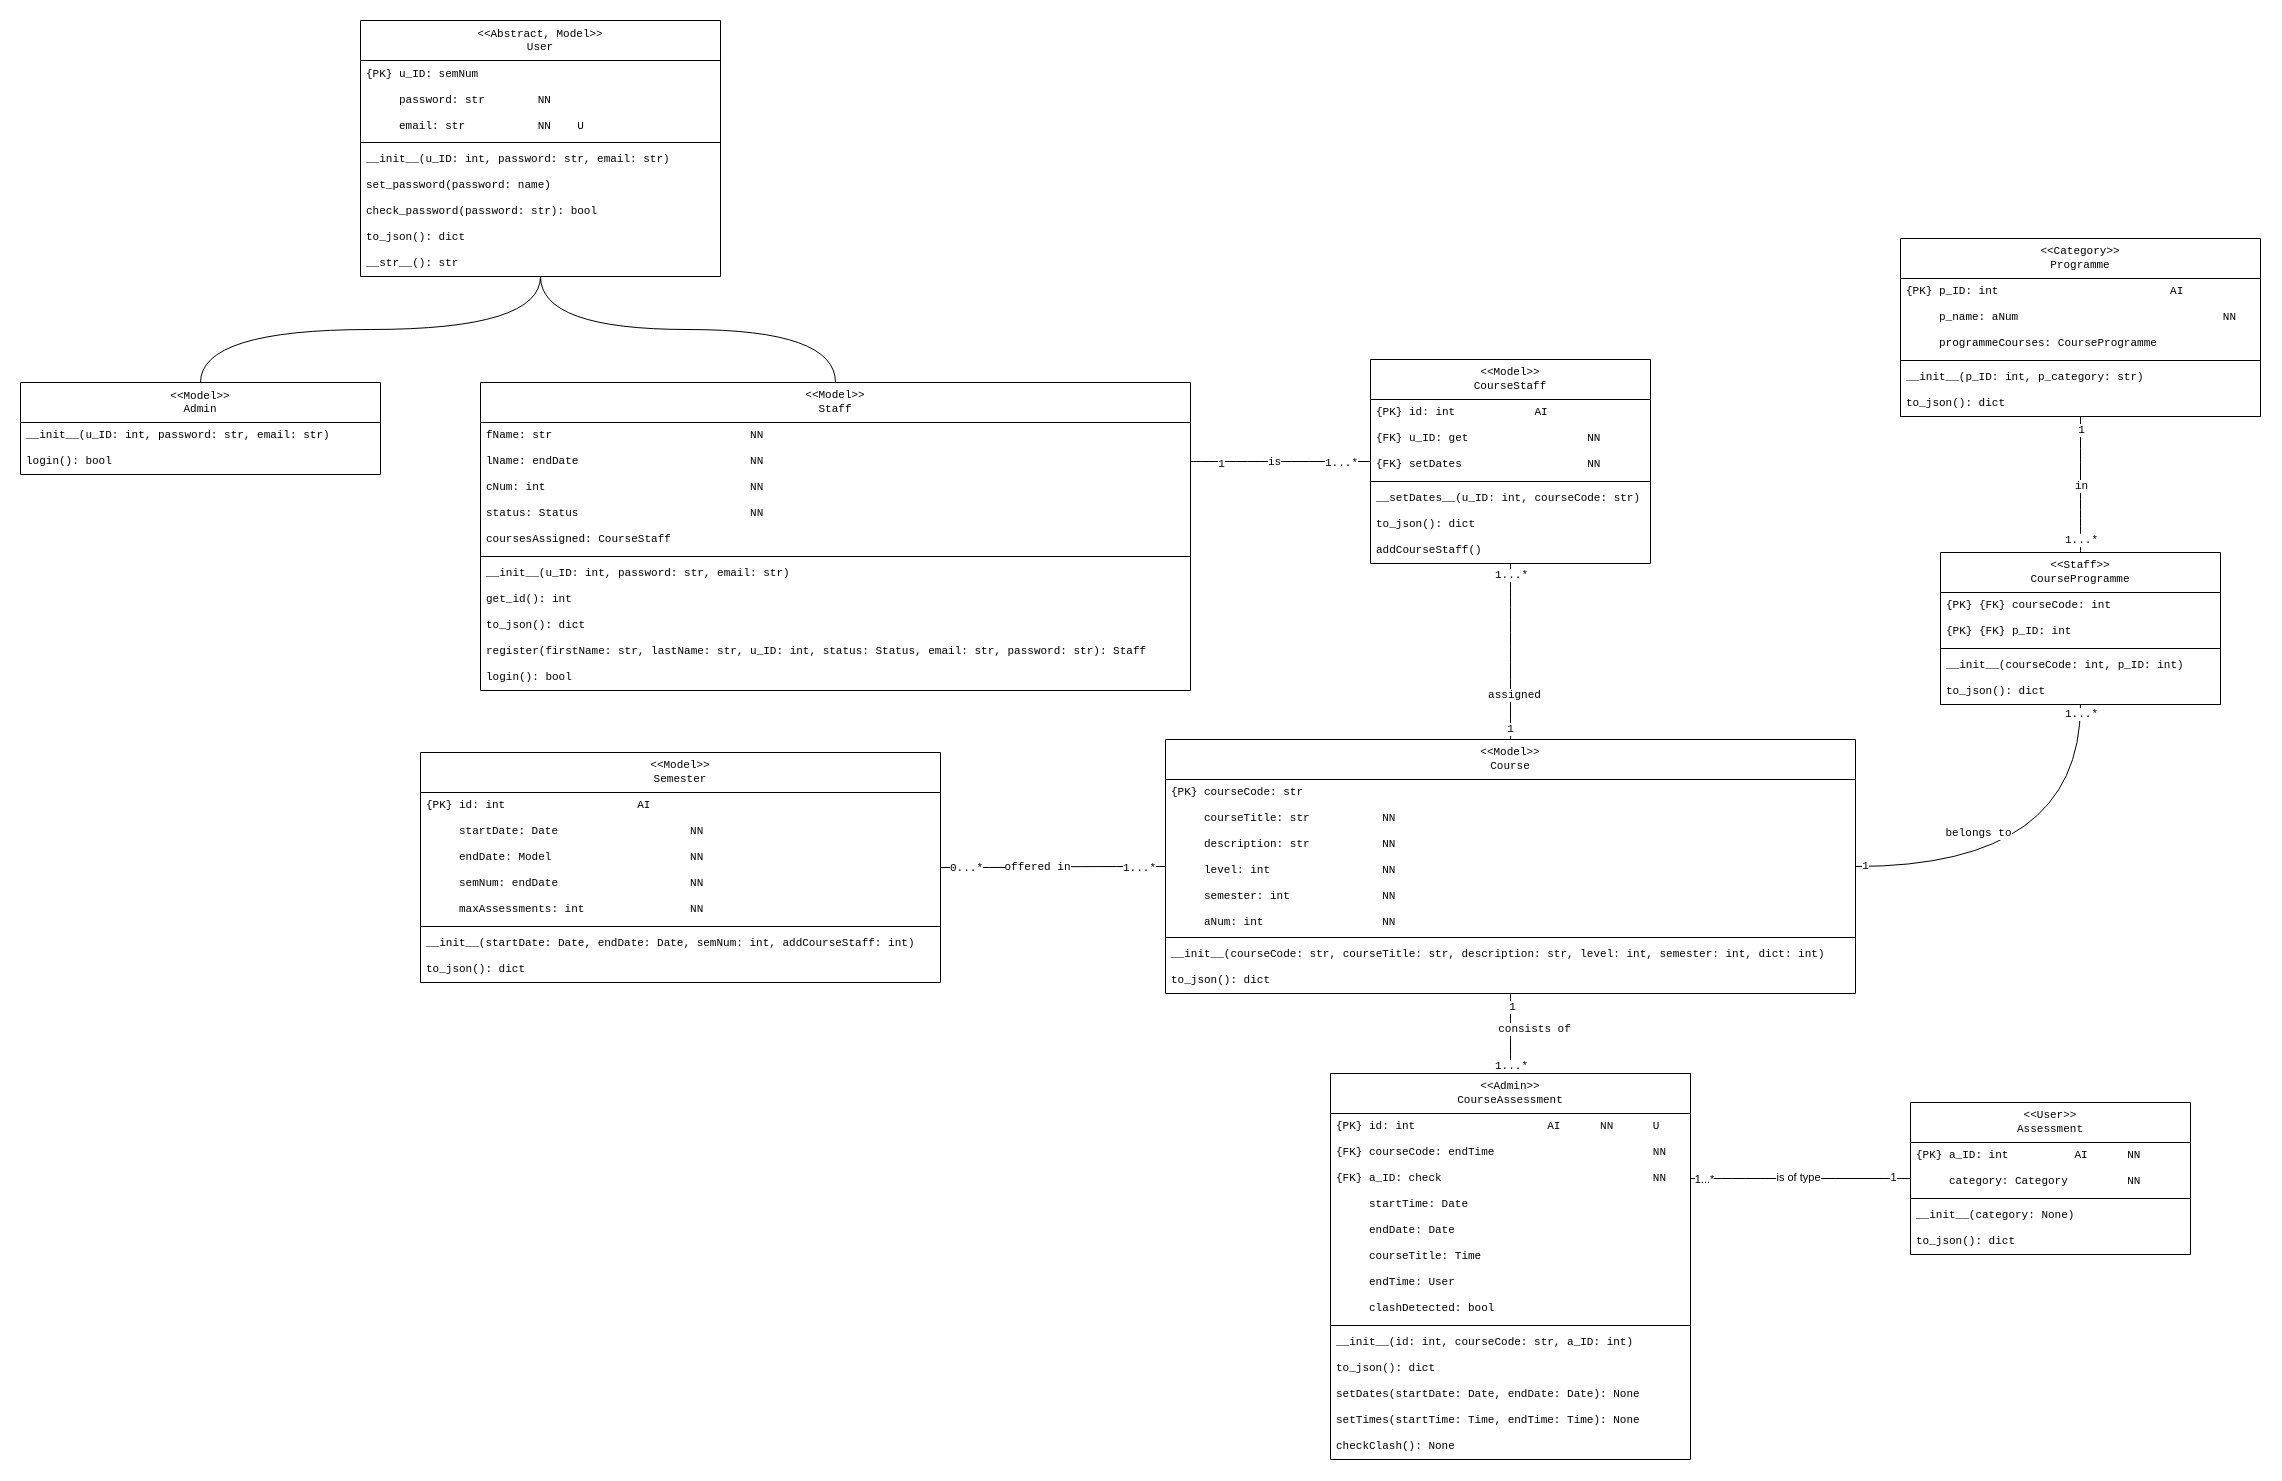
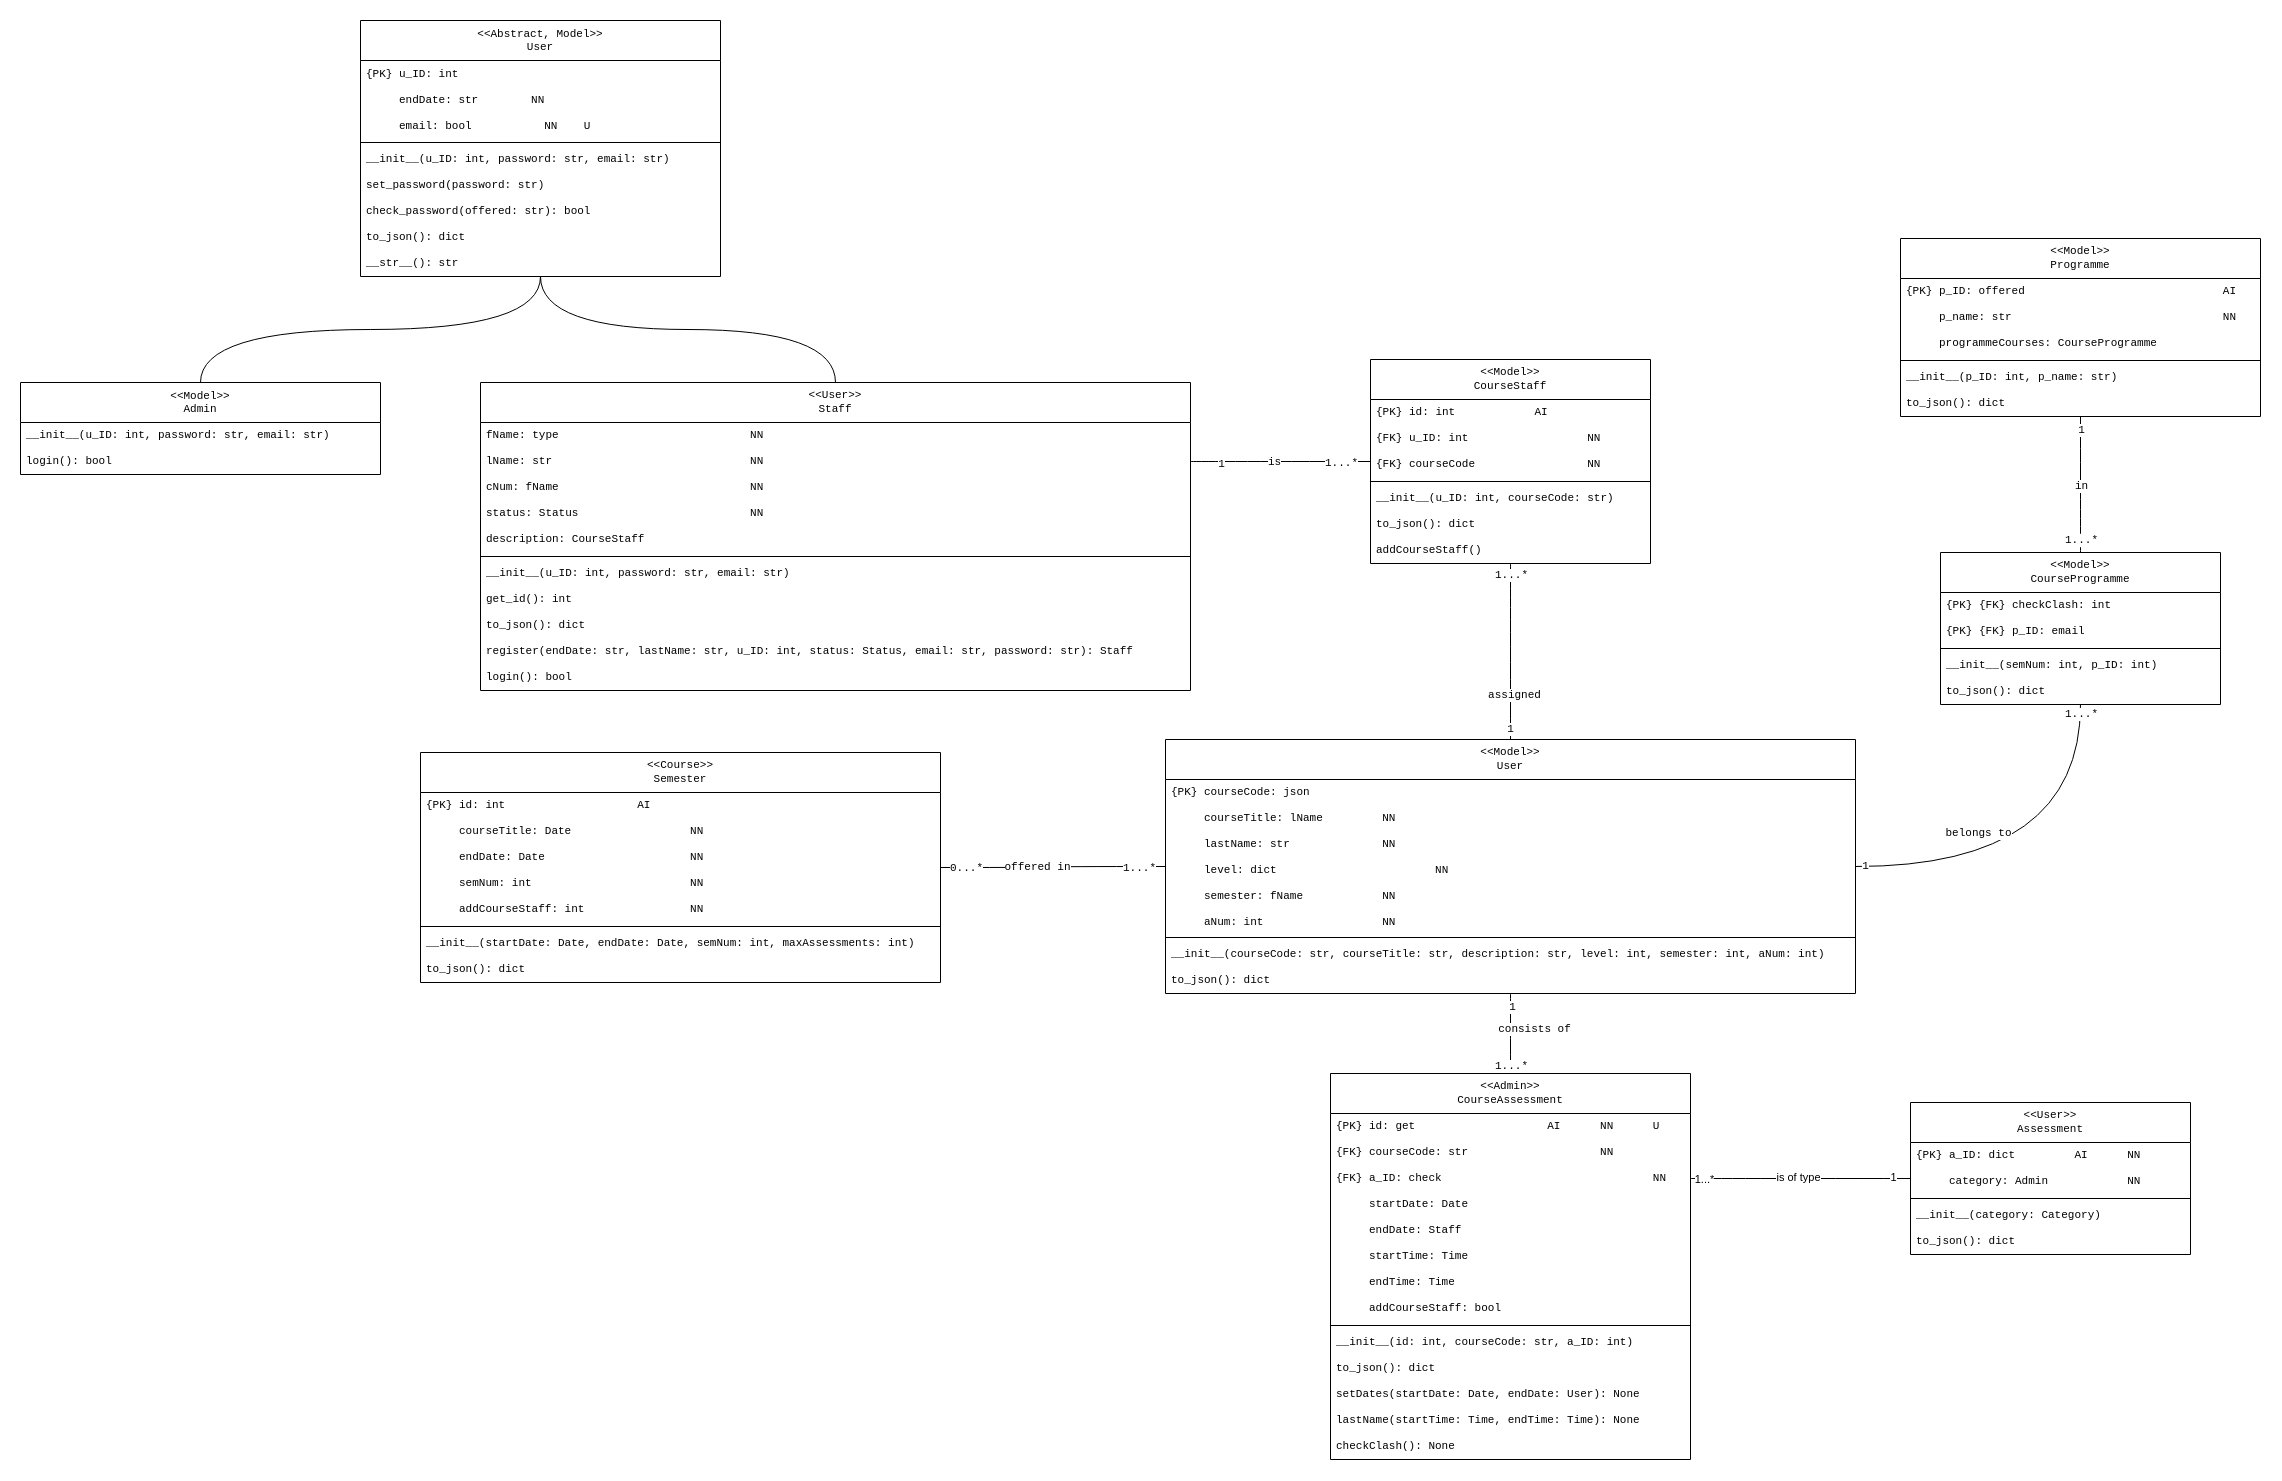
node "{PK} u_ID: semNum": label "{PK} u_ID: semNum" -> "{PK} u_ID: int"
node "password: str NN": label "password: str NN" -> "endDate: str NN"
node "email: str NN U": label "email: str NN U" -> "email: bool NN U"
node "set_password(password: name)": label "set_password(password: name)" -> "set_password(password: str)"
node "check_password(password: str): bool": label "check_password(password: str): bool" -> "check_password(offered: str): bool"
node "<<Category>>Programme": label "<<Category>>Programme" -> "<<Model>>Programme"
node "{PK} p_ID: int AI": label "{PK} p_ID: int AI" -> "{PK} p_ID: offered AI"
node "p_name: aNum NN": label "p_name: aNum NN" -> "p_name: str NN"
node "__init__(p_ID: int, p_category: str)": label "__init__(p_ID: int, p_category: str)" -> "__init__(p_ID: int, p_name: str)"
node "<<Model>>Staff": label "<<Model>>Staff" -> "<<User>>Staff"
node "fName: str NN": label "fName: str NN" -> "fName: type NN"
node "{FK} u_ID: get NN": label "{FK} u_ID: get NN" -> "{FK} u_ID: int NN"
node "lName: endDate NN": label "lName: endDate NN" -> "lName: str NN"
node "{FK} setDates NN": label "{FK} setDates NN" -> "{FK} courseCode NN"
node "cNum: int NN": label "cNum: int NN" -> "cNum: fName NN"
node "__setDates__(u_ID: int, courseCode: str)": label "__setDates__(u_ID: int, courseCode: str)" -> "__init__(u_ID: int, courseCode: str)"
node "coursesAssigned: CourseStaff": label "coursesAssigned: CourseStaff" -> "description: CourseStaff"
node "<<Staff>>CourseProgramme": label "<<Staff>>CourseProgramme" -> "<<Model>>CourseProgramme"
node "{PK} {FK} courseCode: int": label "{PK} {FK} courseCode: int" -> "{PK} {FK} checkClash: int"
node "{PK} {FK} p_ID: int": label "{PK} {FK} p_ID: int" -> "{PK} {FK} p_ID: email"
node "register(firstName: str, lastName: str, u_ID: int, status: Status, email: str, password: str): Staff": label "register(firstName: str, lastName: str, u_ID: int, status: Status, email: str, password: str): Staff" -> "register(endDate: str, lastName: str, u_ID: int, status: Status, email: str, password: str): Staff"
node "__init__(courseCode: int, p_ID: int)": label "__init__(courseCode: int, p_ID: int)" -> "__init__(semNum: int, p_ID: int)"
node "<<Model>> Course": label "<<Model>> Course" -> "<<Model>> User"
node "<<Model>>Semester": label "<<Model>>Semester" -> "<<Course>>Semester"
node "{PK} courseCode: str": label "{PK} courseCode: str" -> "{PK} courseCode: json"
node "courseTitle: str NN": label "courseTitle: str NN" -> "courseTitle: lName NN"
node "startDate: Date NN": label "startDate: Date NN" -> "courseTitle: Date NN"
node "description: str NN": label "description: str NN" -> "lastName: str NN"
node "endDate: Model NN": label "endDate: Model NN" -> "endDate: Date NN"
node "level: int NN": label "level: int NN" -> "level: dict NN"
node "semNum: endDate NN": label "semNum: endDate NN" -> "semNum: int NN"
node "semester: int NN": label "semester: int NN" -> "semester: fName NN"
node "maxAssessments: int NN": label "maxAssessments: int NN" -> "addCourseStaff: int NN"
node "__init__(startDate: Date, endDate: Date, semNum: int, addCourseStaff: int)": label "__init__(startDate: Date, endDate: Date, semNum: int, addCourseStaff: int)" -> "__init__(startDate: Date, endDate: Date, semNum: int, maxAssessments: int)"
node "__init__(courseCode: str, courseTitle: str, description: str, level: int, semester: int, dict: int)": label "__init__(courseCode: str, courseTitle: str, description: str, level: int, semester: int, dict: int)" -> "__init__(courseCode: str, courseTitle: str, description: str, level: int, semester: int, aNum: int)"
node "{PK} id: int AI NN U": label "{PK} id: int AI NN U" -> "{PK} id: get AI NN U"
node "{FK} courseCode: endTime NN": label "{FK} courseCode: endTime NN" -> "{FK} courseCode: str NN"
node "{PK} a_ID: int AI NN": label "{PK} a_ID: int AI NN" -> "{PK} a_ID: dict AI NN"
node "category: Category NN": label "category: Category NN" -> "category: Admin NN"
node "startTime: Date": label "startTime: Date" -> "startDate: Date"
node "__init__(category: None)": label "__init__(category: None)" -> "__init__(category: Category)"
node "endDate: Date": label "endDate: Date" -> "endDate: Staff"
node "courseTitle: Time": label "courseTitle: Time" -> "startTime: Time"
node "endTime: User": label "endTime: User" -> "endTime: Time"
node "clashDetected: bool": label "clashDetected: bool" -> "addCourseStaff: bool"
node "setDates(startDate: Date, endDate: Date): None": label "setDates(startDate: Date, endDate: Date): None" -> "setDates(startDate: Date, endDate: User): None"
node "setTimes(startTime: Time, endTime: Time): None": label "setTimes(startTime: Time, endTime: Time): None" -> "lastName(startTime: Time, endTime: Time): None"
